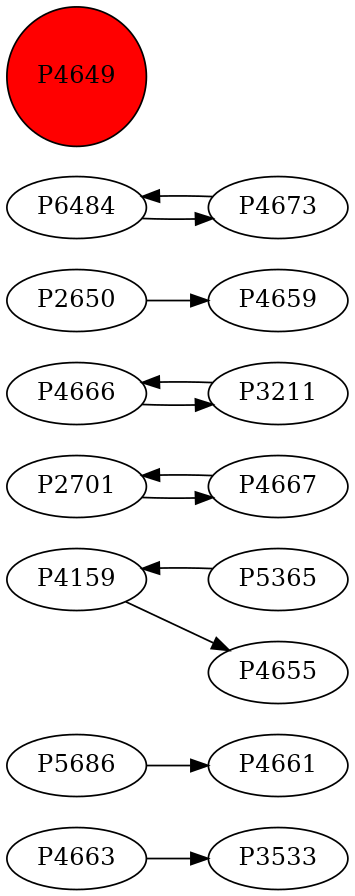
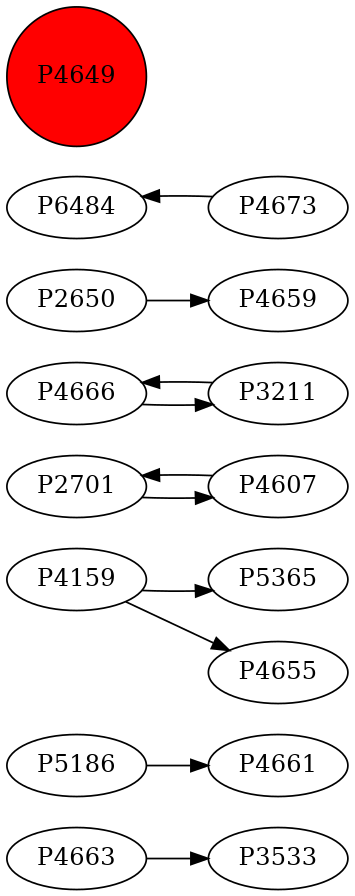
edge "P6484" -> "P4673": removed
node "P4667": label "P4667" -> "P4607"
edge "P5365" -> "P4159": reversed
node "P5686": label "P5686" -> "P5186"
